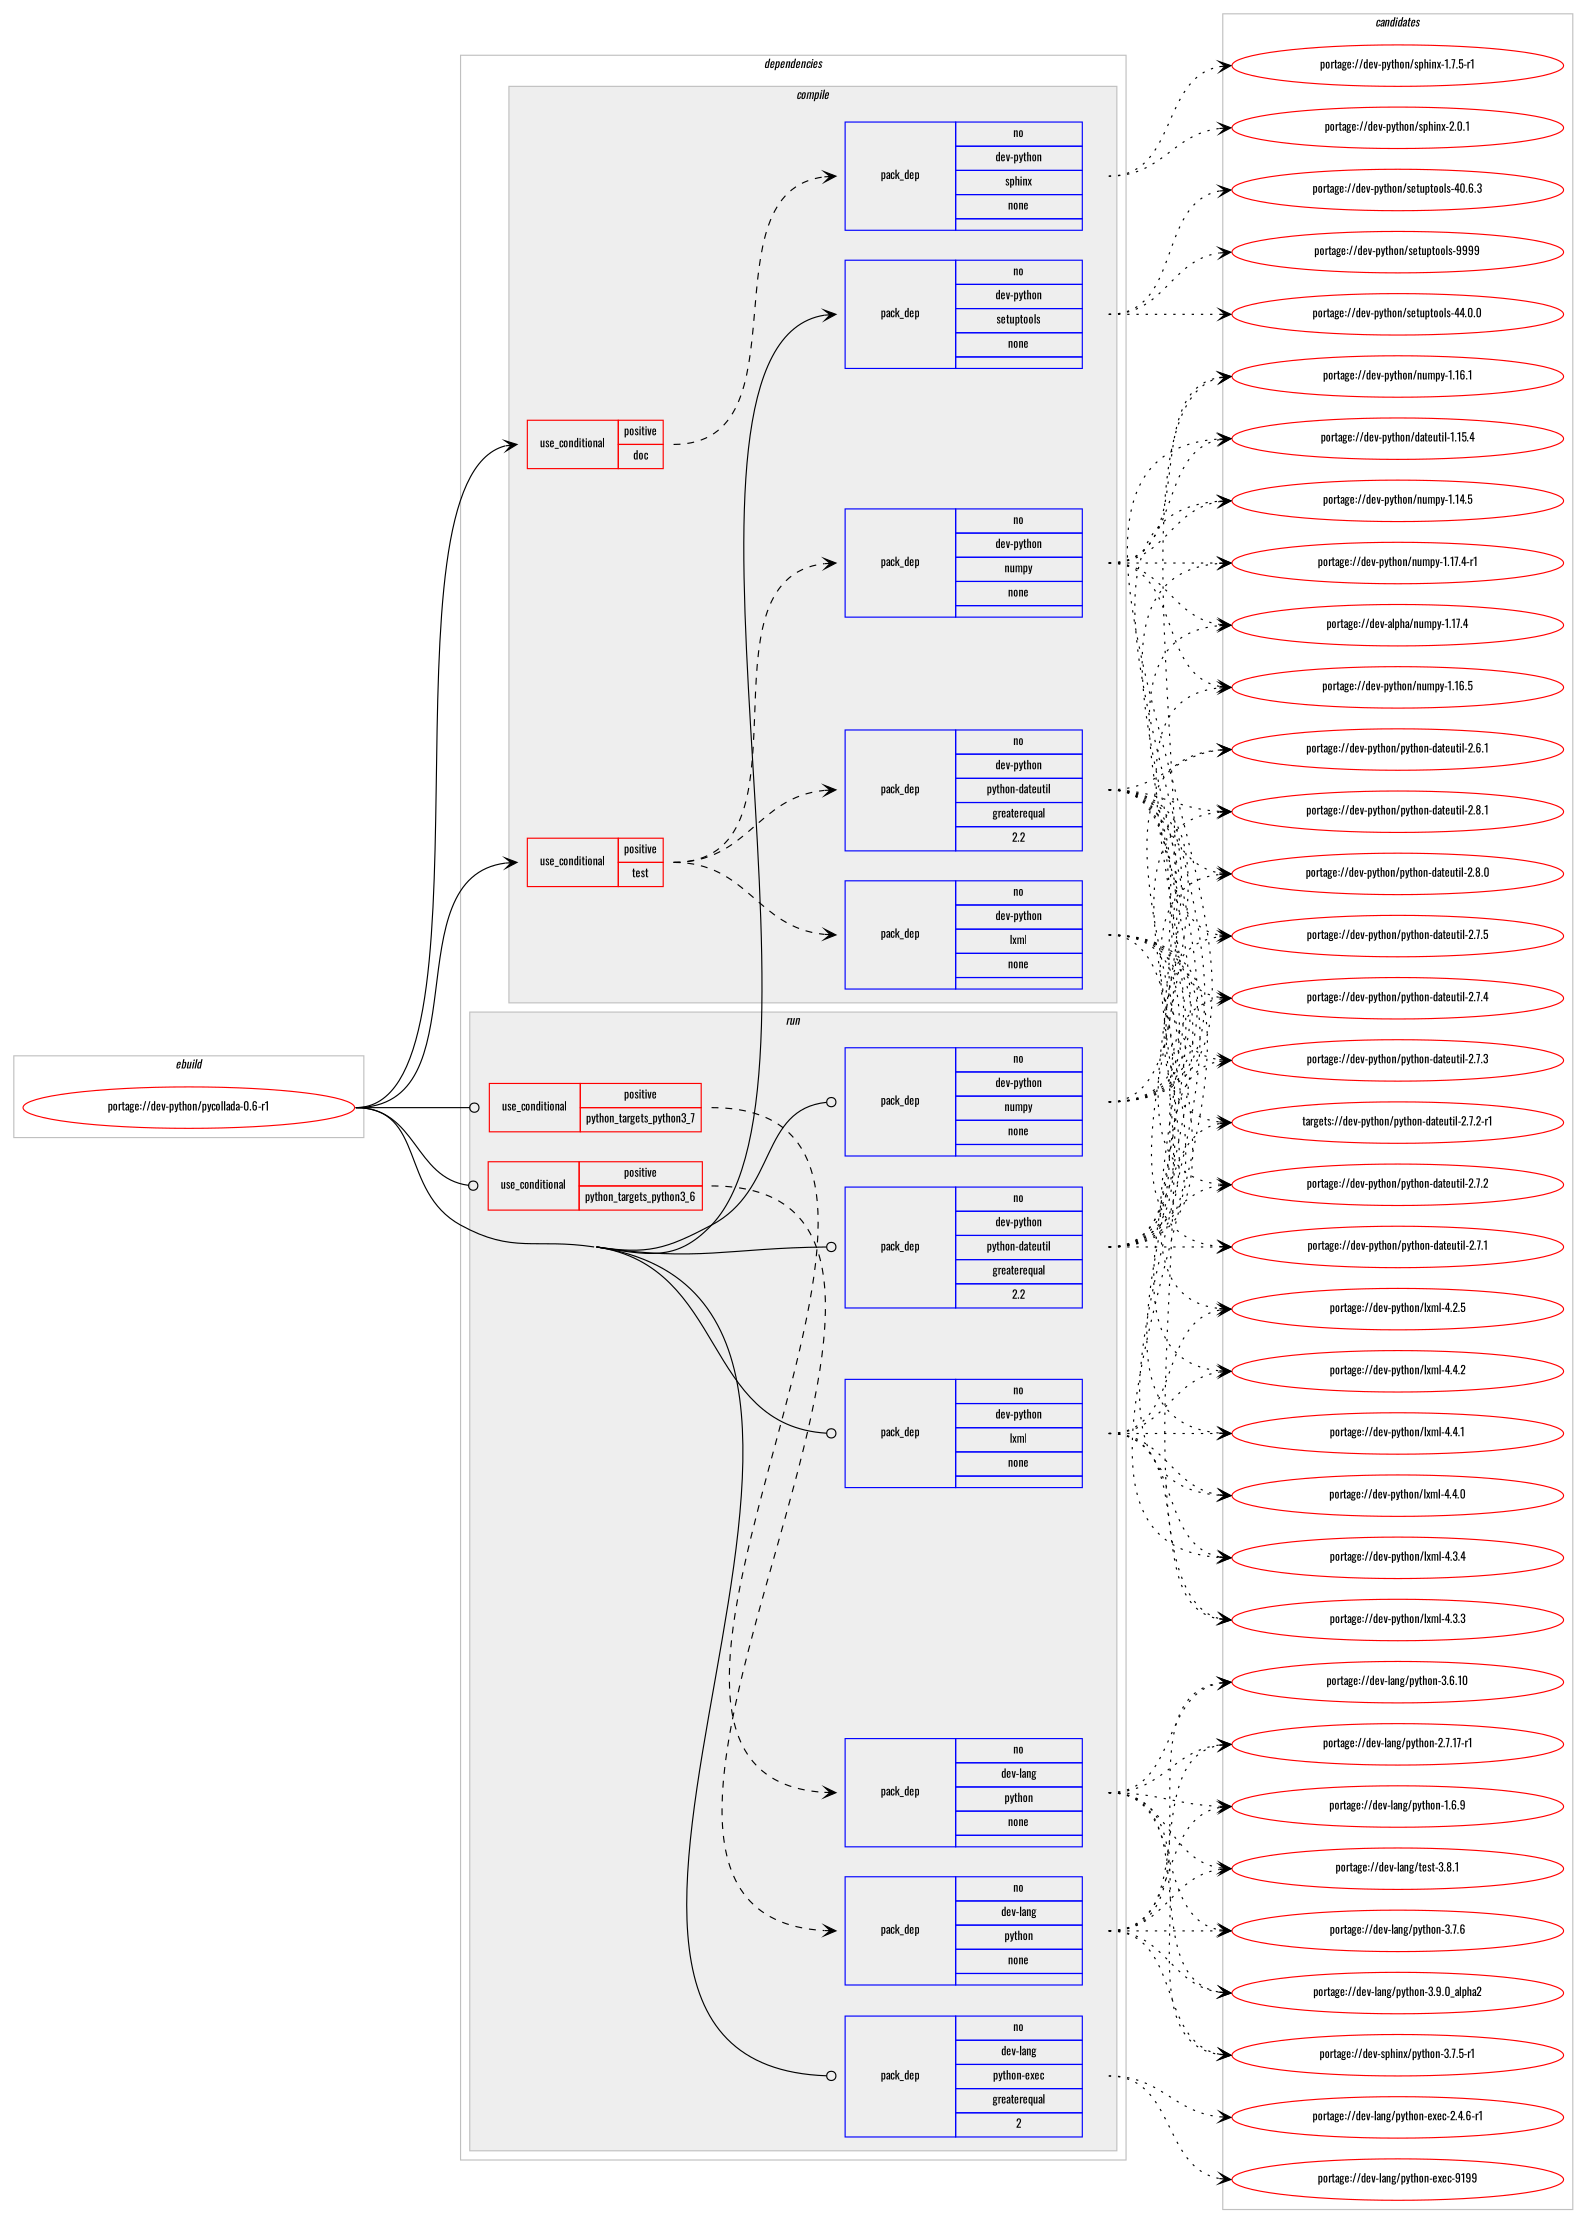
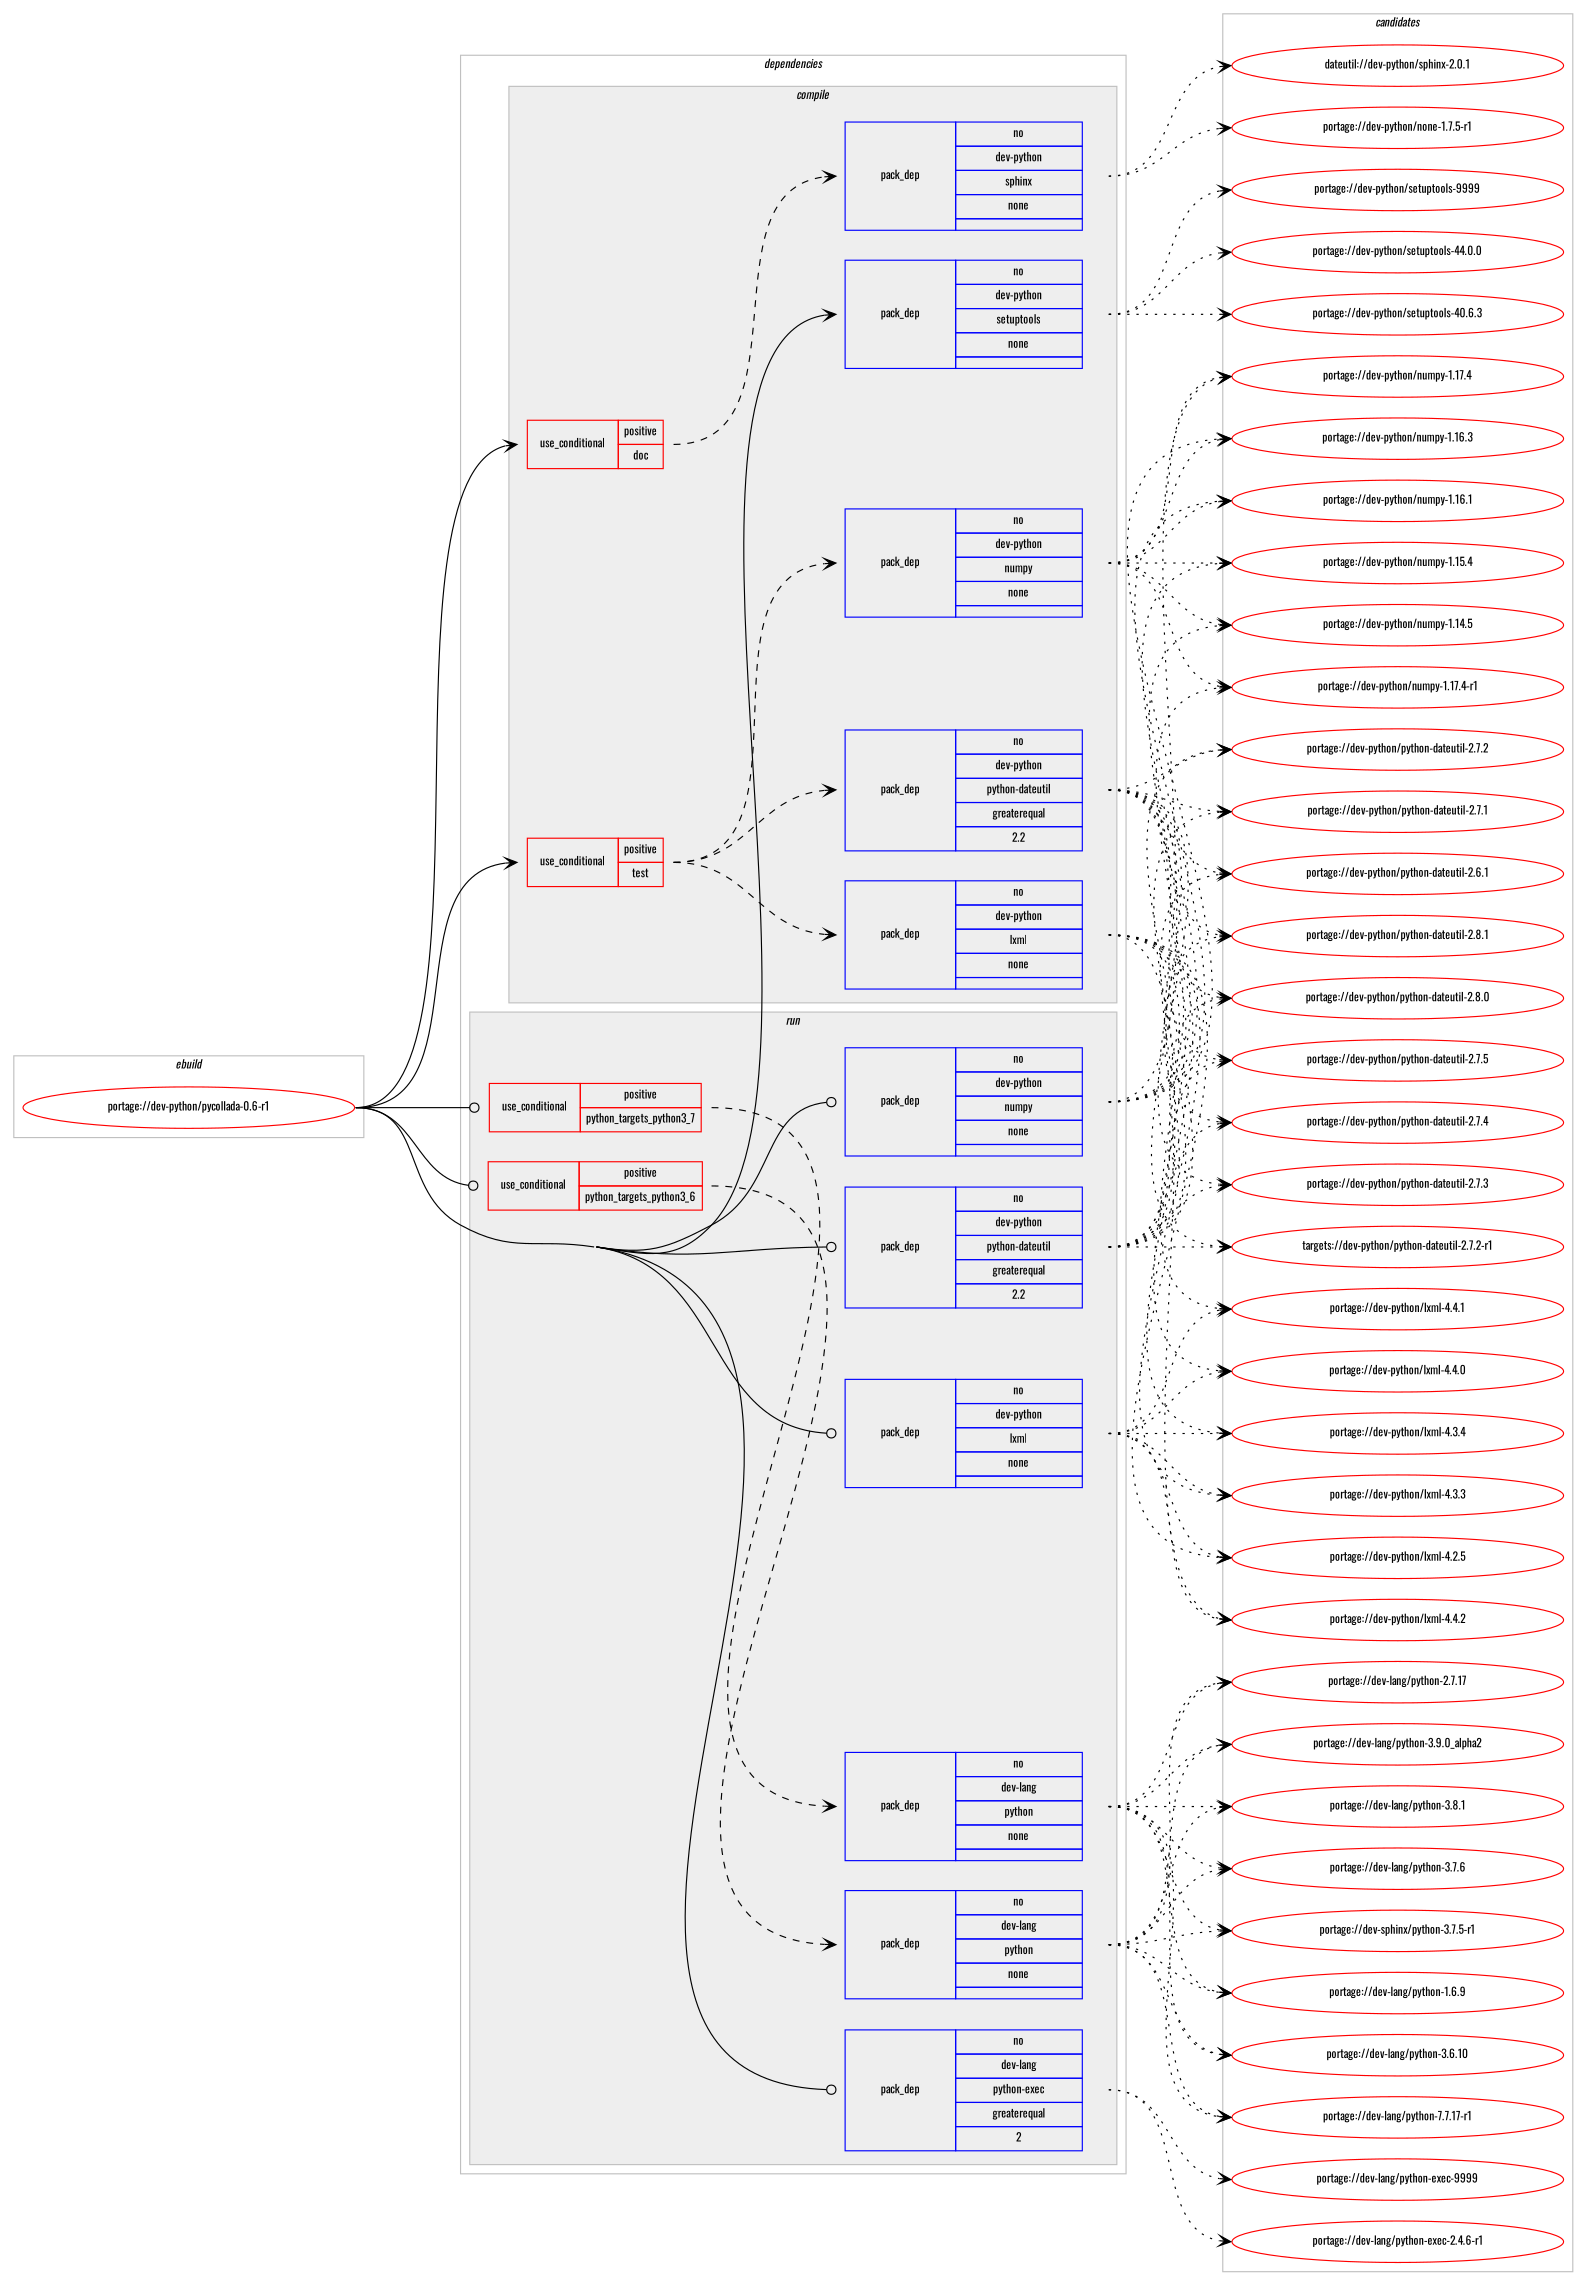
node "portage://dev-python/sphinx-1.7.5-r1": label "portage://dev-python/sphinx-1.7.5-r1" -> "portage://dev-python/none-1.7.5-r1"
node "portage://dev-python/sphinx-2.0.1": label "portage://dev-python/sphinx-2.0.1" -> "dateutil://dev-python/sphinx-2.0.1"
node "portage://dev-python/dateutil-1.15.4": label "portage://dev-python/dateutil-1.15.4" -> "portage://dev-python/numpy-1.15.4"
node "portage://dev-alpha/numpy-1.17.4": label "portage://dev-alpha/numpy-1.17.4" -> "portage://dev-python/numpy-1.17.4"
node "portage://dev-python/numpy-1.16.5": label "portage://dev-python/numpy-1.16.5" -> "portage://dev-python/numpy-1.16.3"
node "portage://dev-lang/python-2.7.17": added
node "portage://dev-lang/python-2.7.17-r1": label "portage://dev-lang/python-2.7.17-r1" -> "portage://dev-lang/python-7.7.17-r1"
node "portage://dev-lang/test-3.8.1": label "portage://dev-lang/test-3.8.1" -> "portage://dev-lang/python-3.8.1"
node "portage://dev-lang/python-exec-9199": label "portage://dev-lang/python-exec-9199" -> "portage://dev-lang/python-exec-9999"
